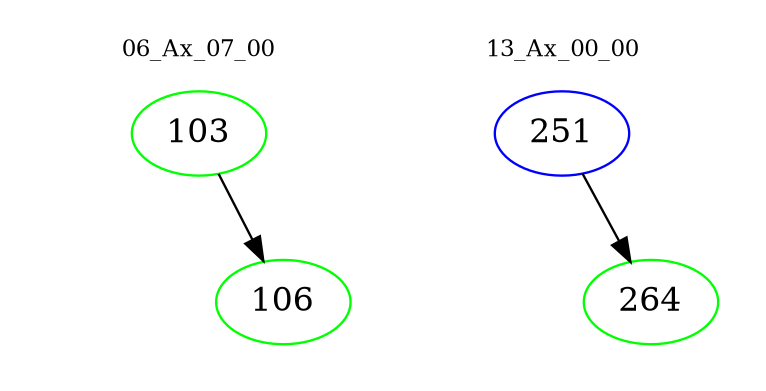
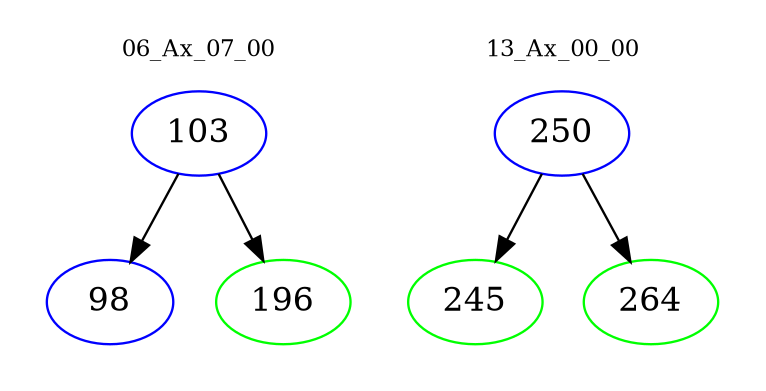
node "103": color green -> blue
node "251": label "251" -> "250"
node "98": added
node "106": label "106" -> "196"
node "245": added
